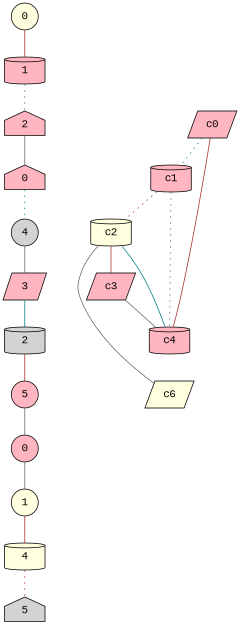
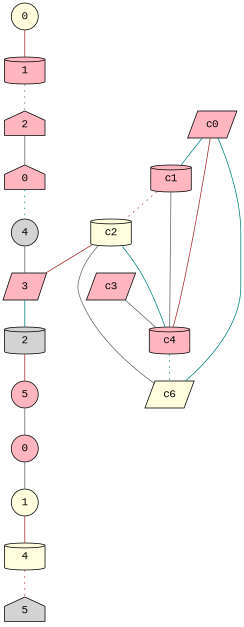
edge "c0" -- "c1": style dotted -> solid
edge "c1" -- "c4": style dotted -> solid
edge "c2" -- "c3": now "c2" -- "3"
edge "c0" -- "c6": added
edge "c4" -- "c6": added
